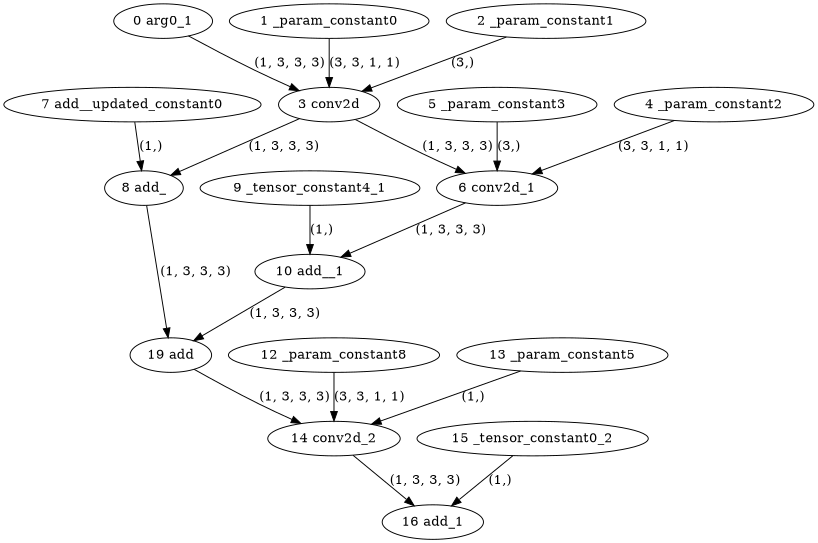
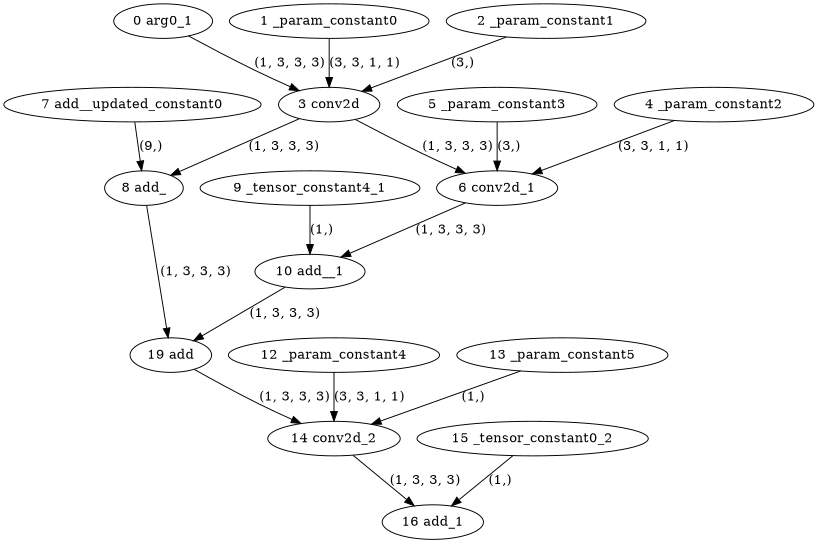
edge "7 add__updated_constant0" -> "8 add_": label "(1,)" -> "(9,)"
node "12 _param_constant8": label "12 _param_constant8" -> "12 _param_constant4"
